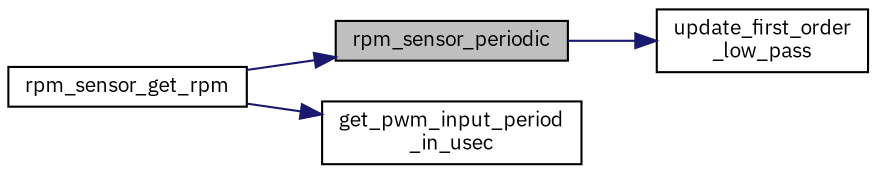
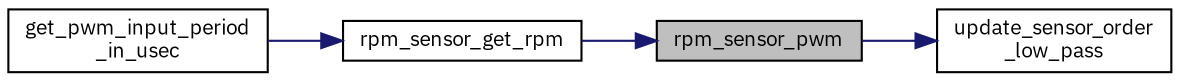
node "rpm_sensor_periodic": label "rpm_sensor_periodic" -> "rpm_sensor_pwm"
node "update_first_order _low_pass": label "update_first_order _low_pass" -> "update_sensor_order _low_pass"
edge "rpm_sensor_get_rpm" -> "get_pwm_input_period _in_usec": reversed
